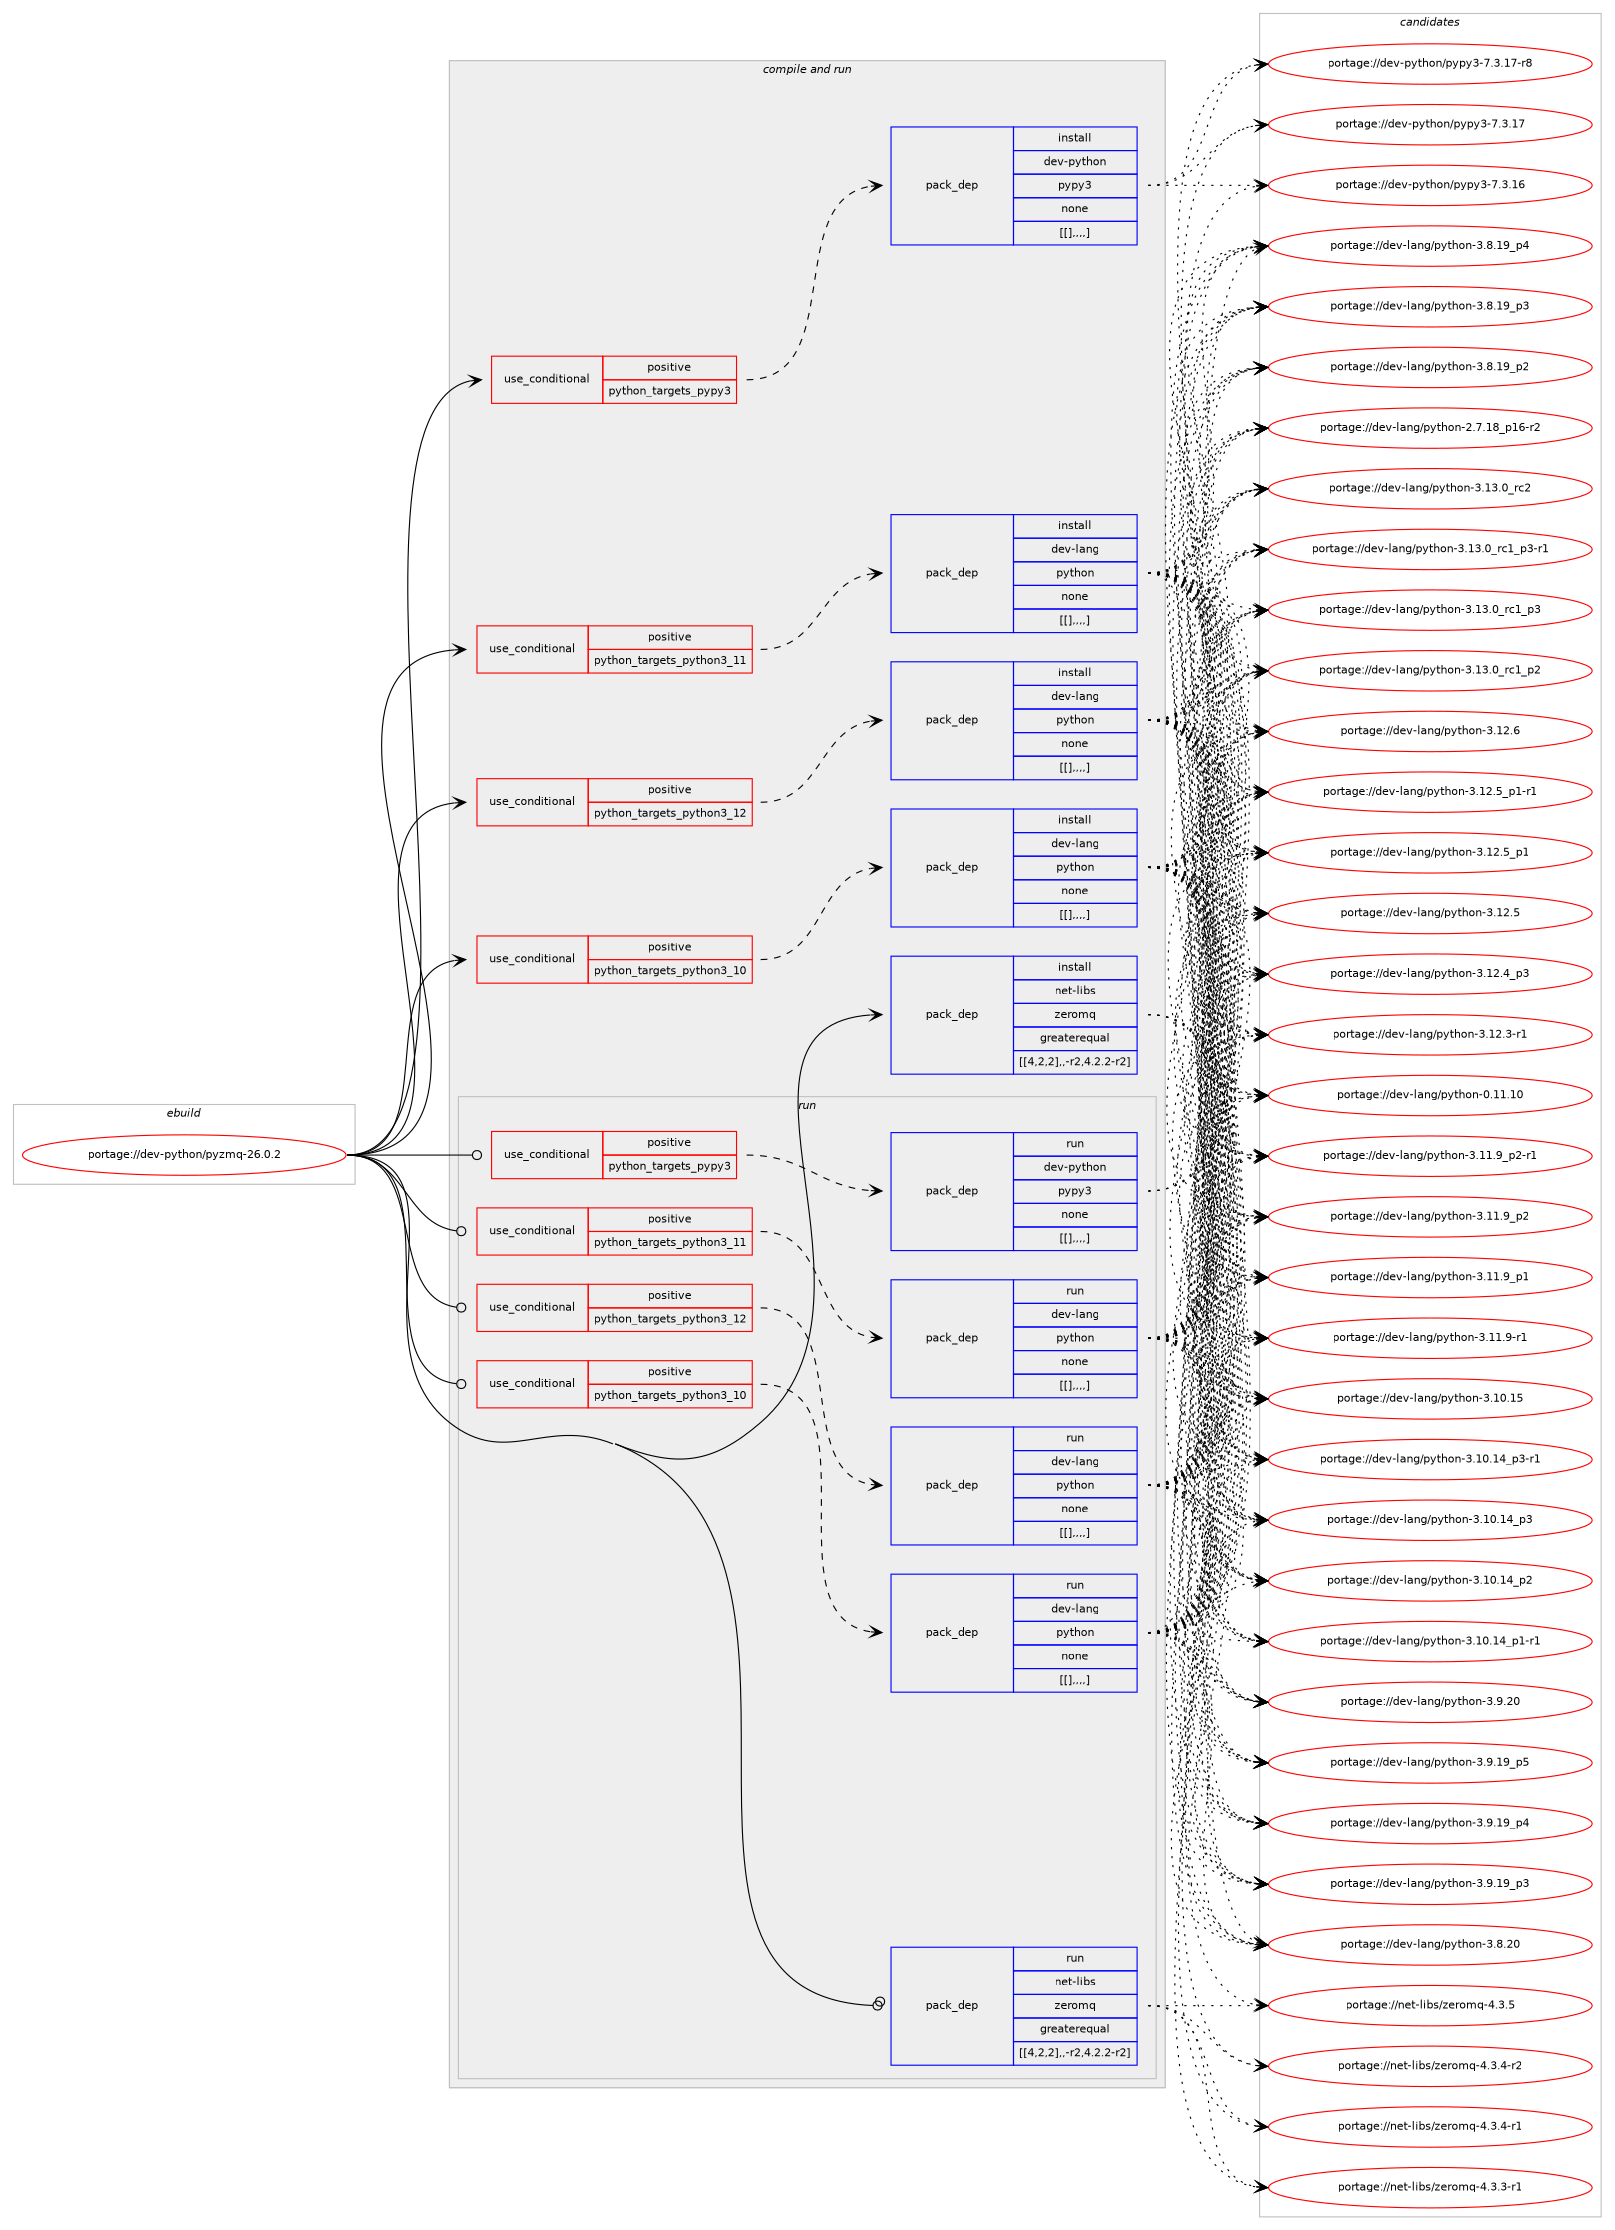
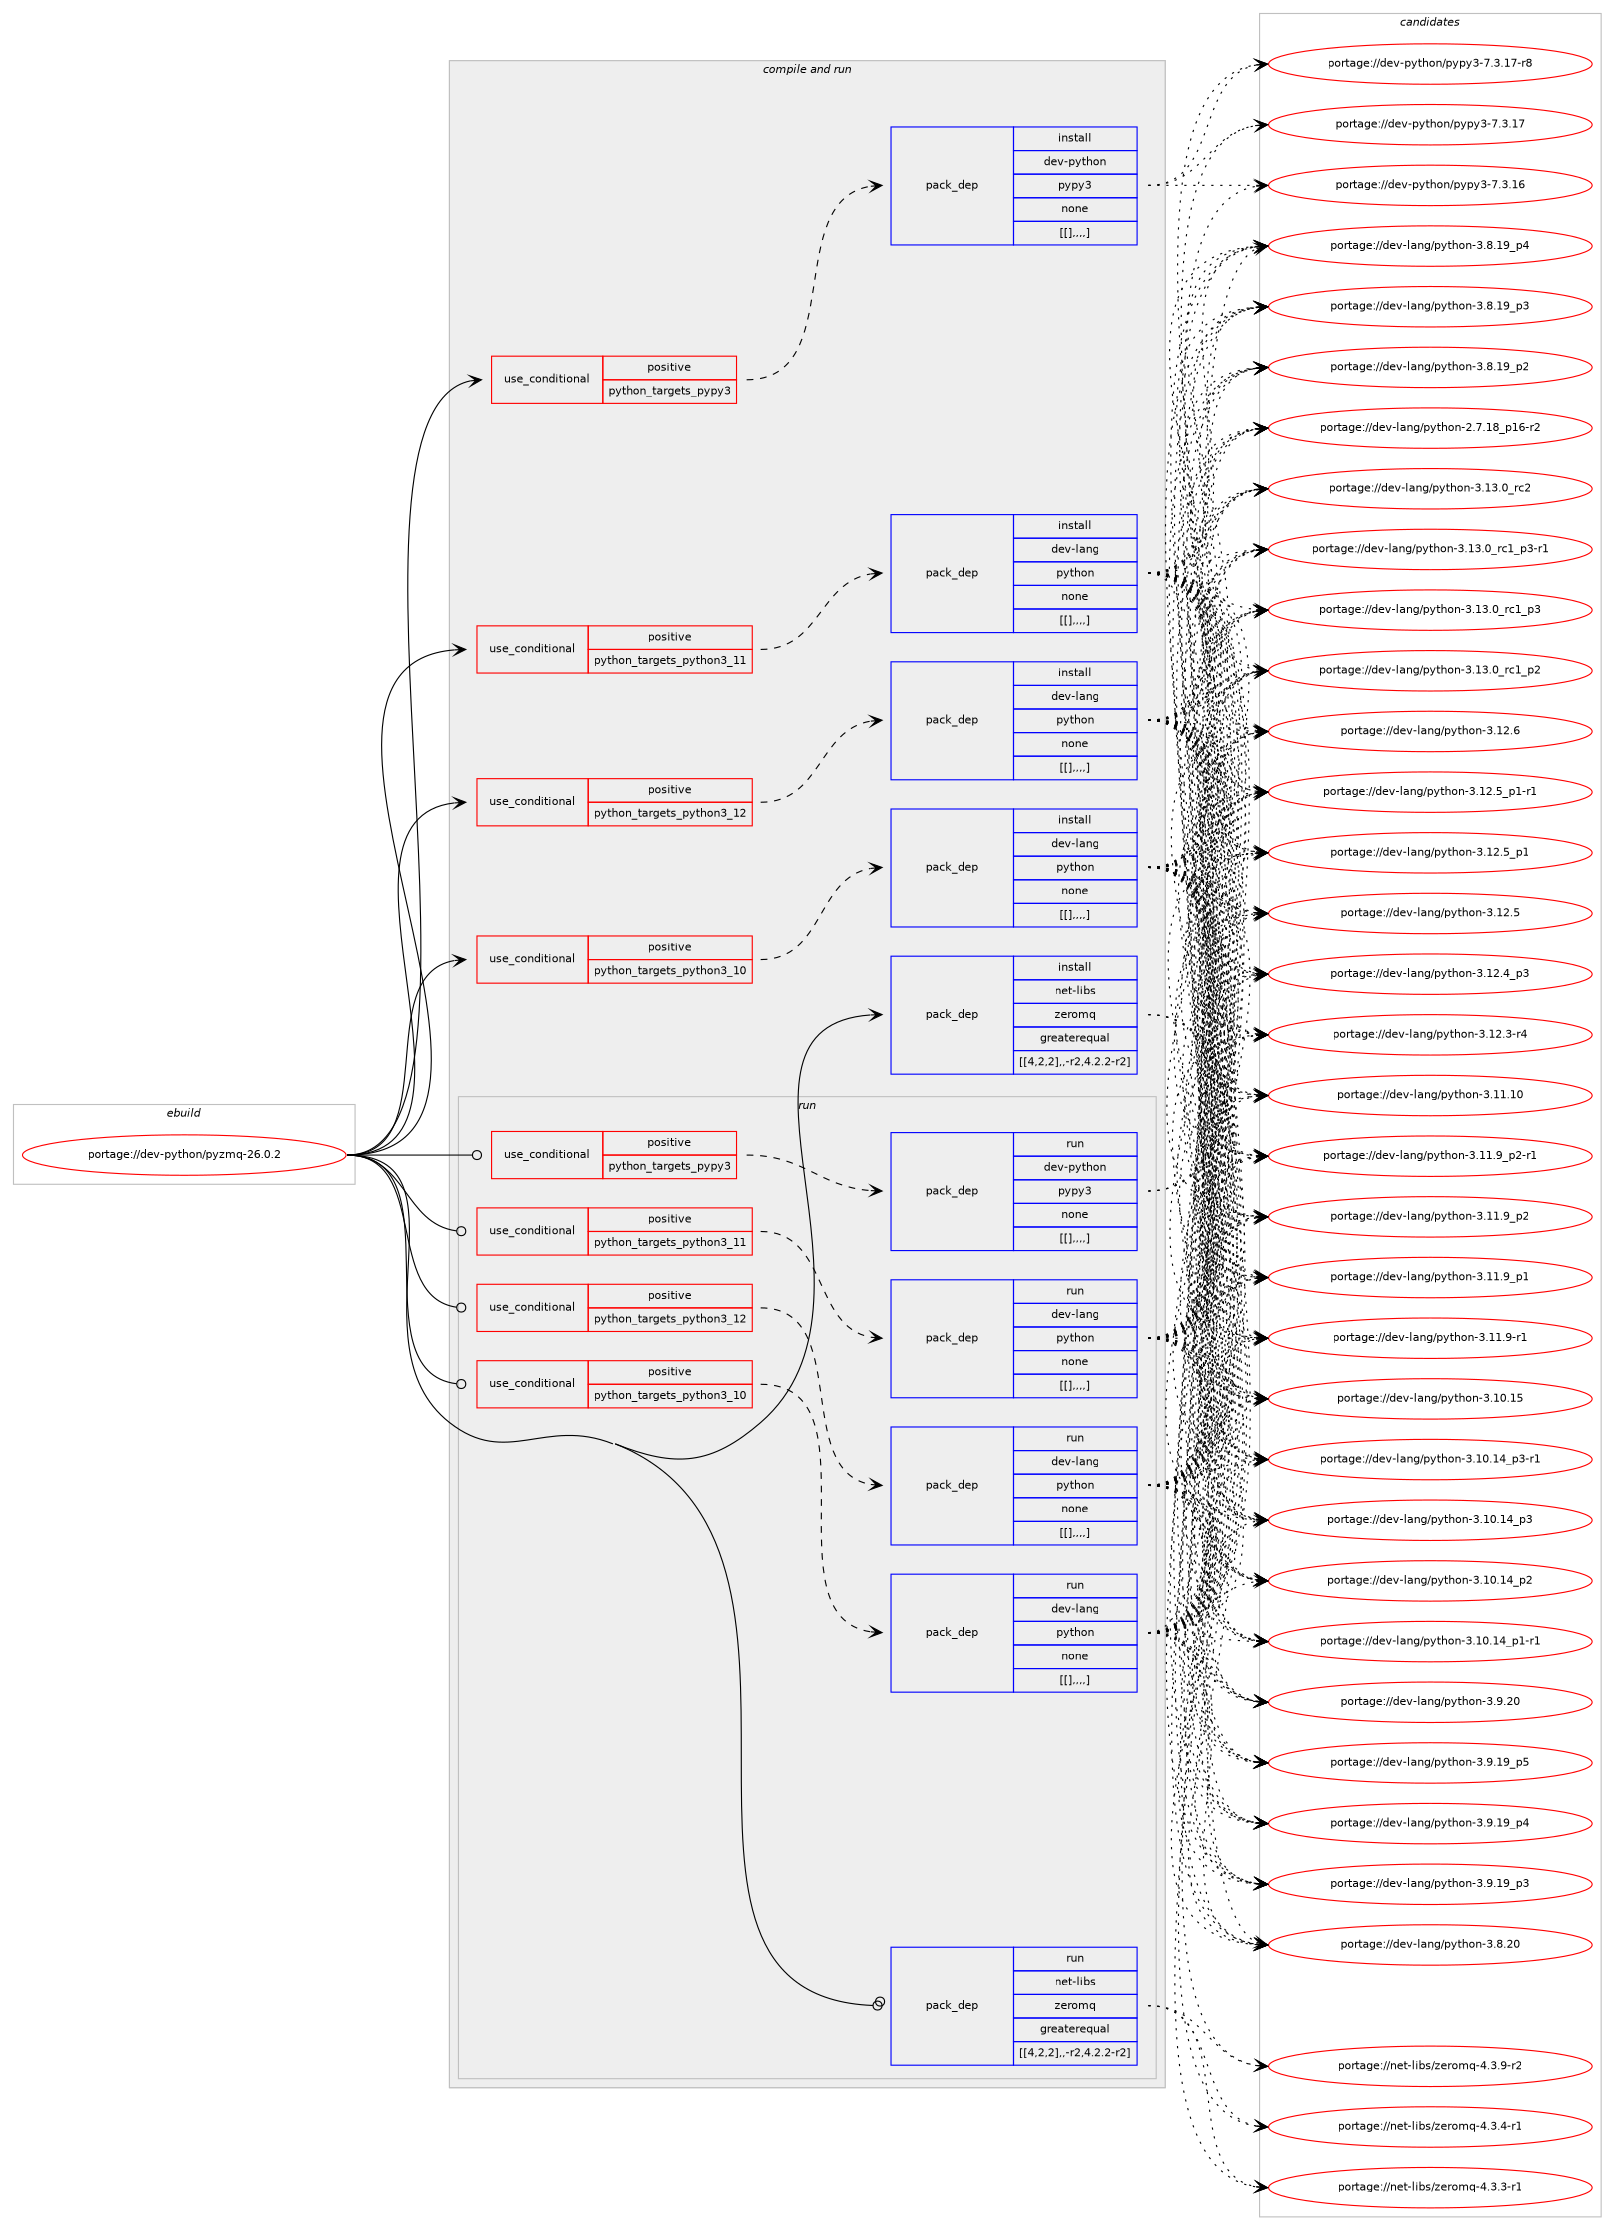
node "portage://dev-lang/python-3.12.3-r1": label "portage://dev-lang/python-3.12.3-r1" -> "portage://dev-lang/python-3.12.3-r4"
node "portage://dev-lang/python-0.11.10": label "portage://dev-lang/python-0.11.10" -> "portage://dev-lang/python-3.11.10"
node "portage://net-libs/zeromq-4.3.5": removed
node "portage://net-libs/zeromq-4.3.4-r2": label "portage://net-libs/zeromq-4.3.4-r2" -> "portage://net-libs/zeromq-4.3.9-r2"
